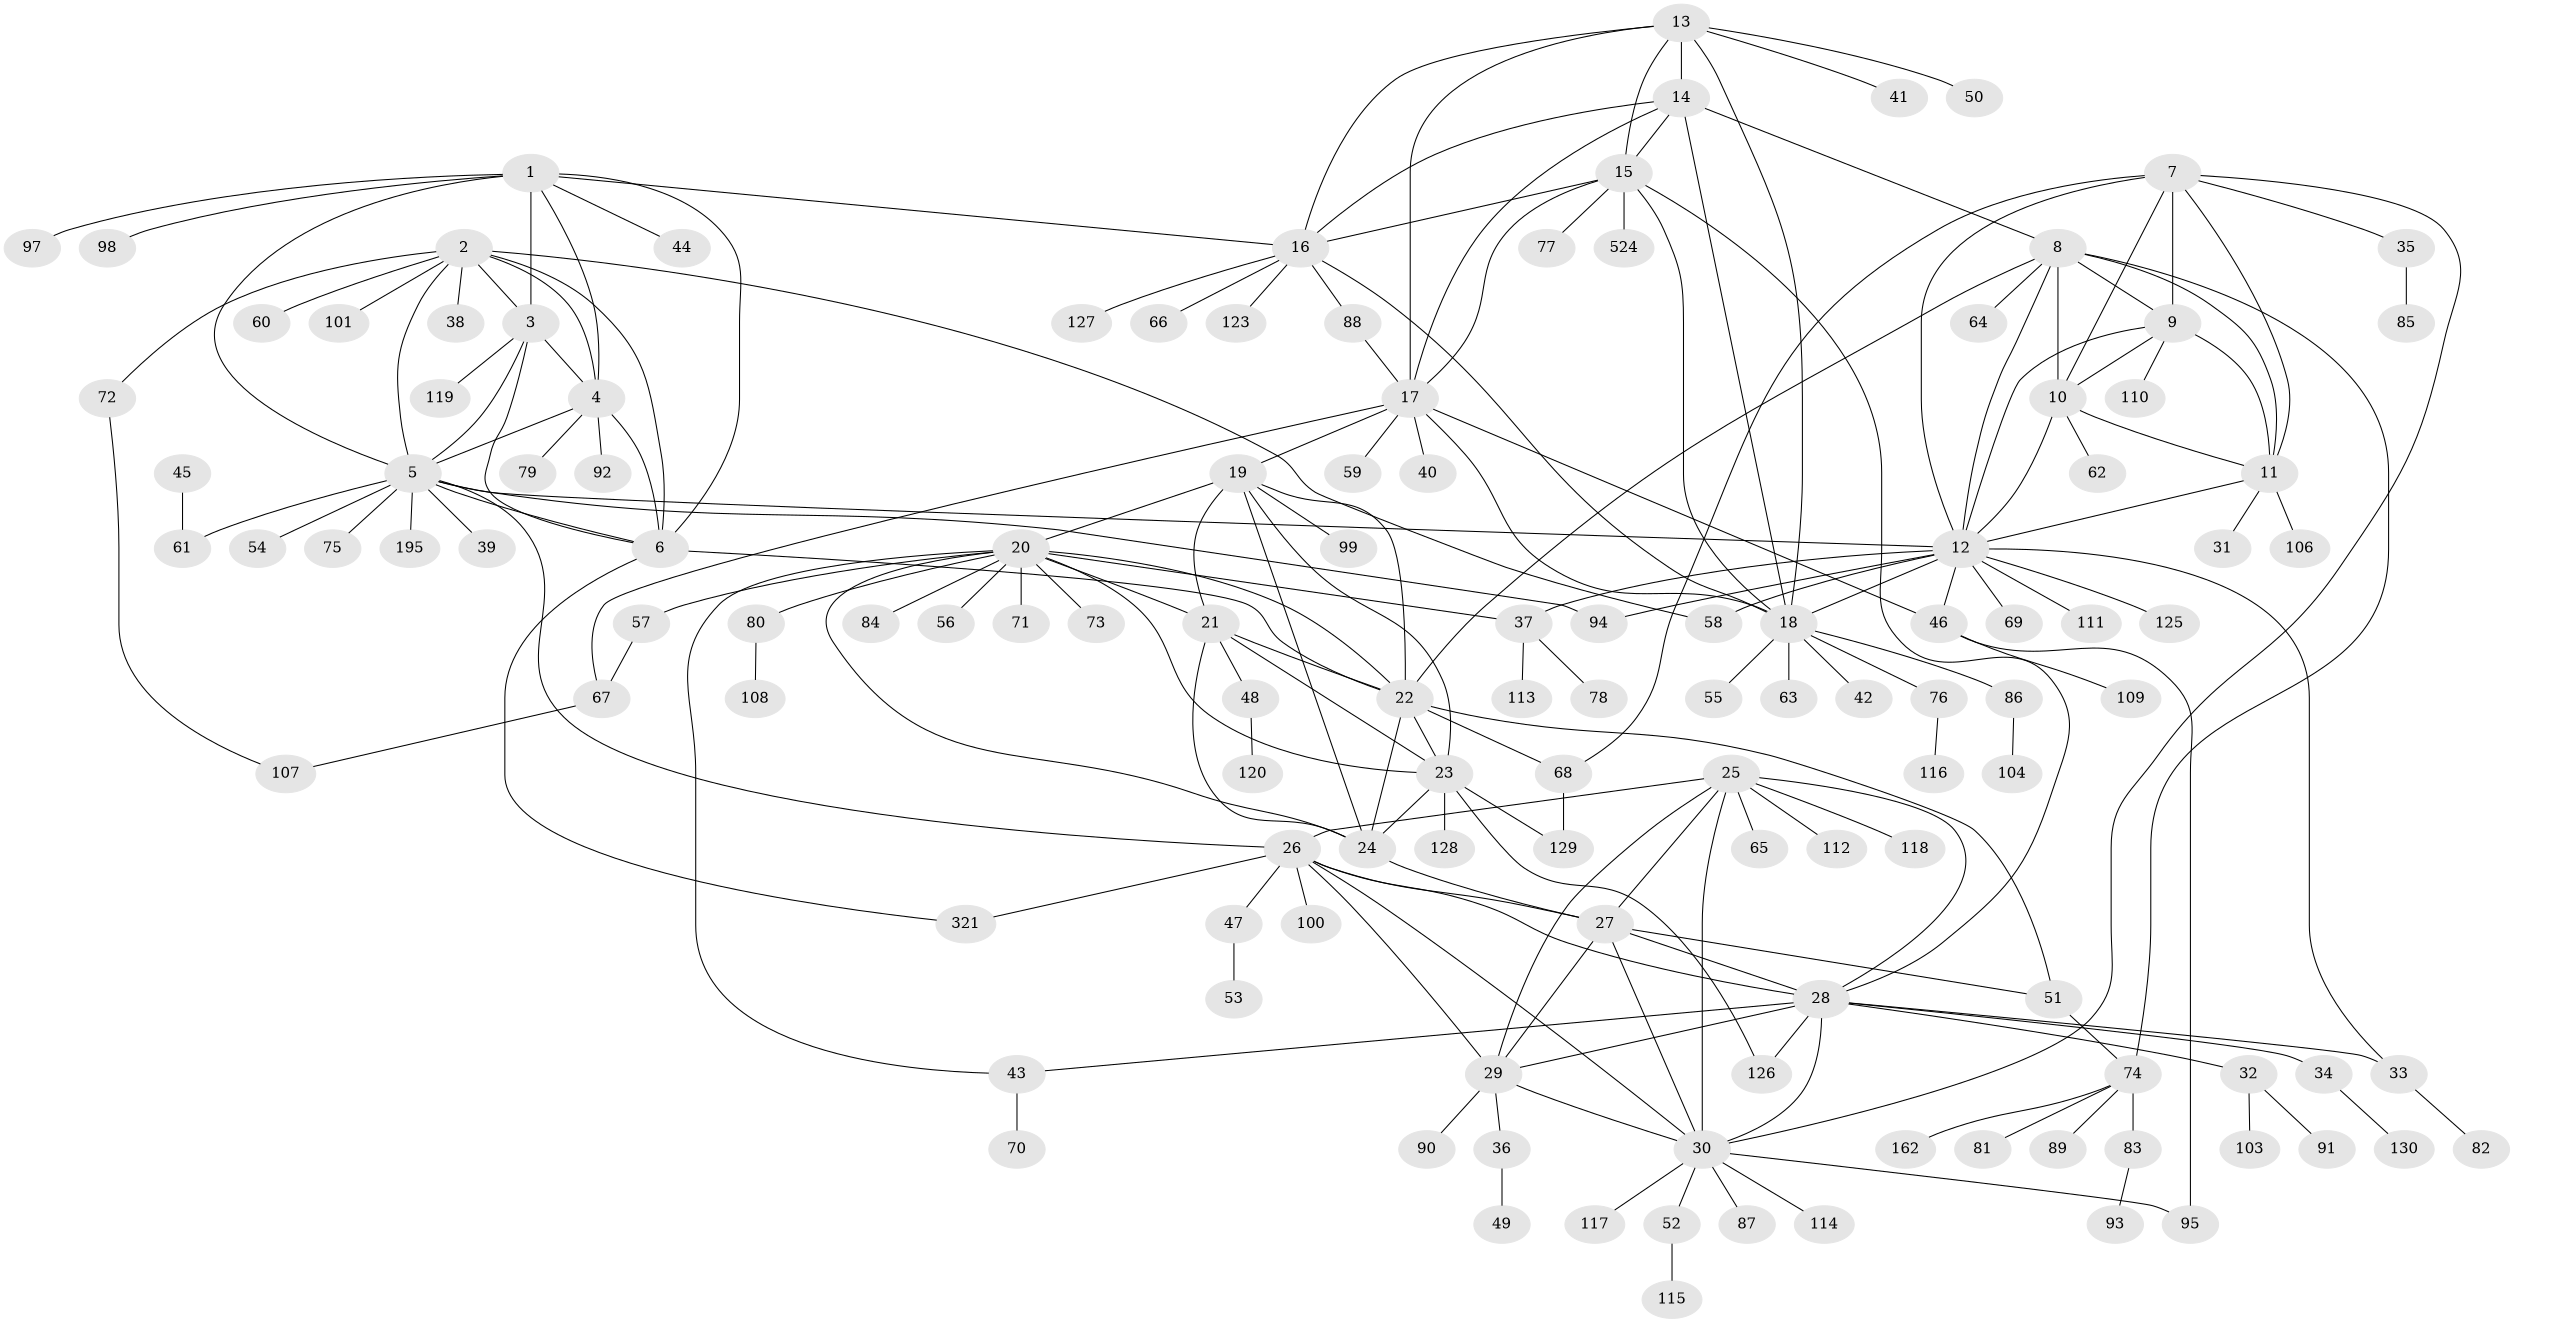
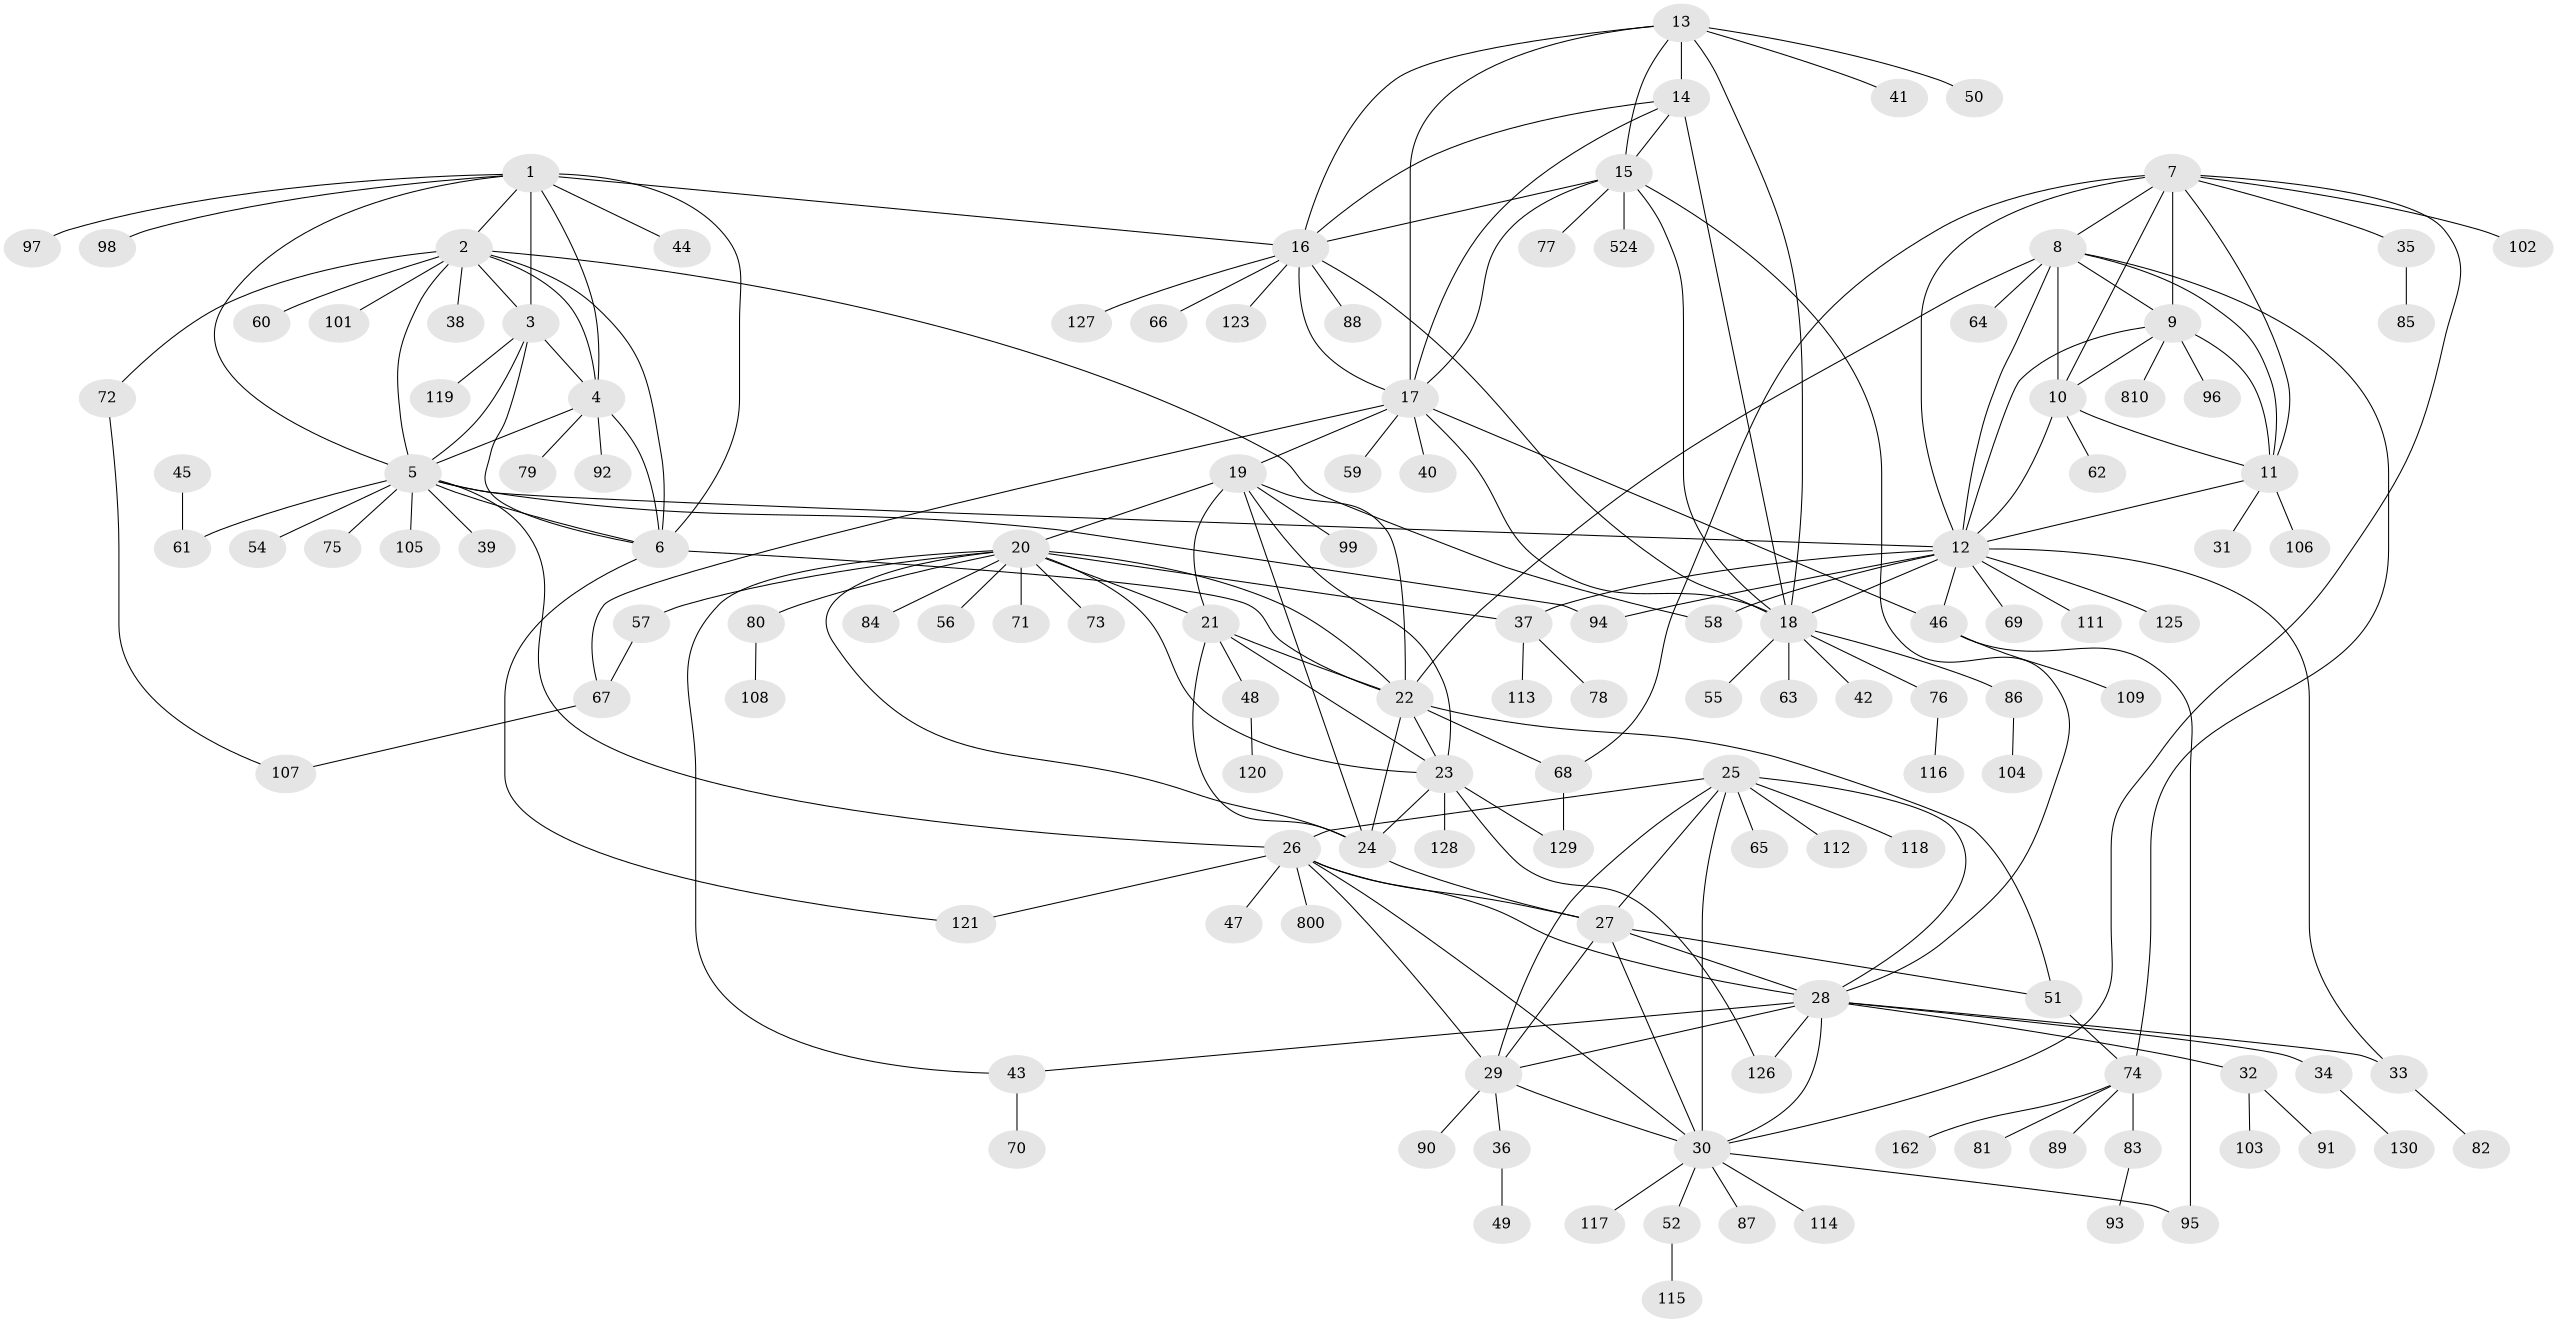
edge "14" -- "8": now "7" -- "8"
edge "1" -- "2": added
node "102": added
edge "88" -- "17": now "16" -- "17"
node "110": label "110" -> "810"
node "96": added
node "195": label "195" -> "105"
node "321": label "321" -> "121"
node "100": label "100" -> "800"
node "53": removed
